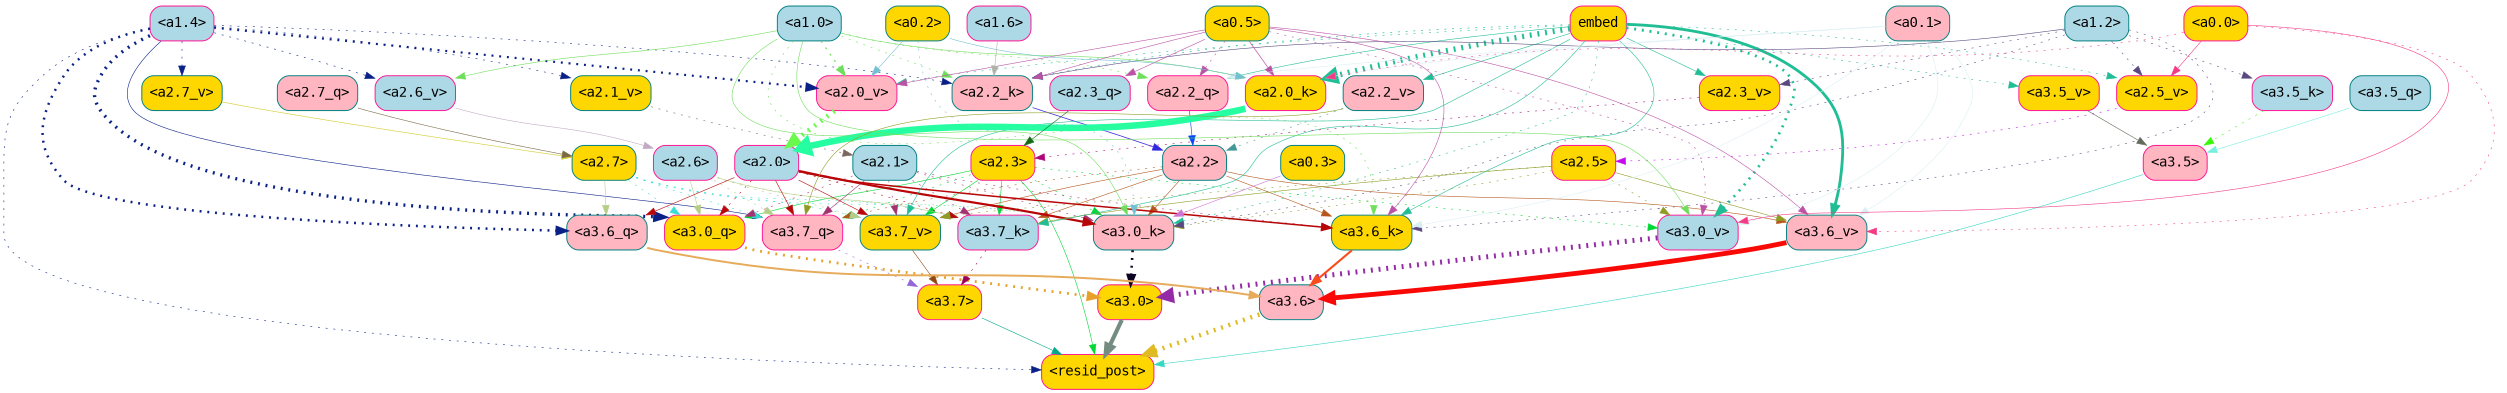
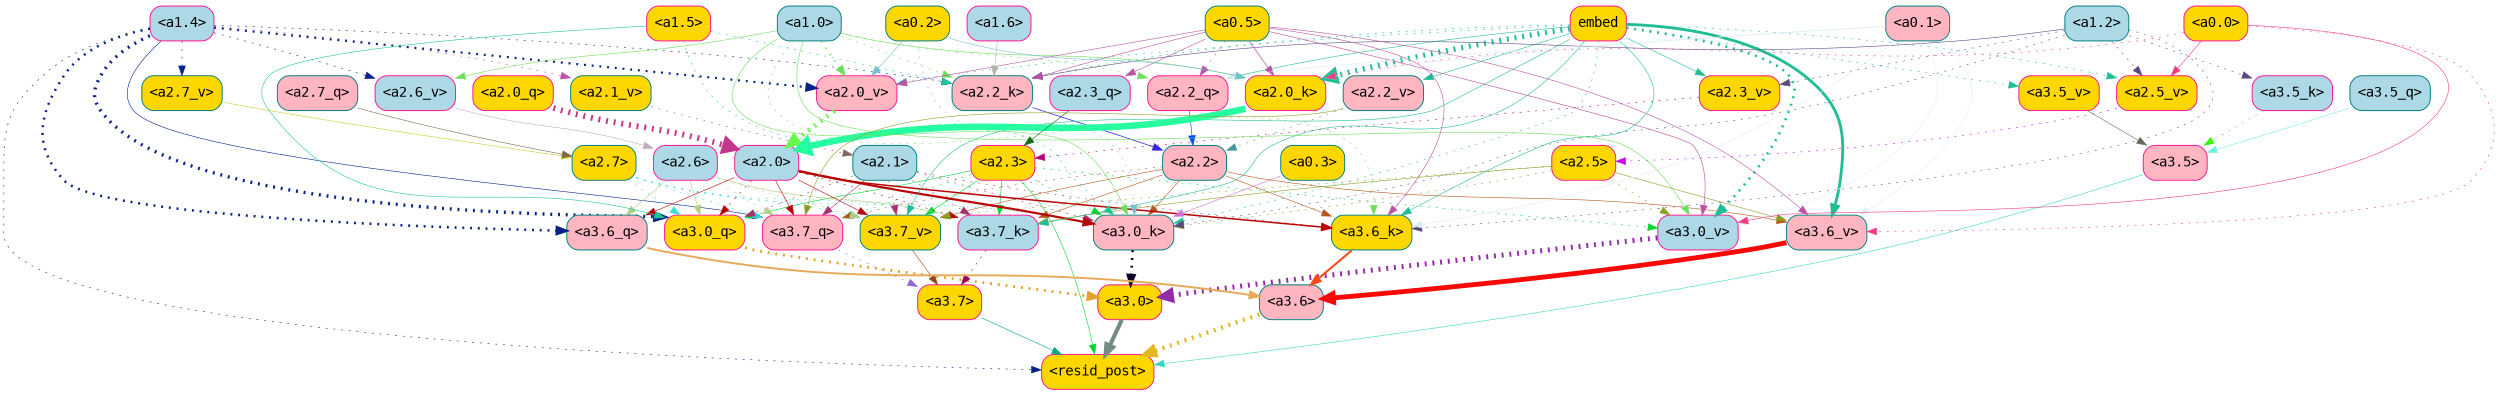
node "<a1.5>": added
edge "<a1.4>" -> "<a2.1_v>": color #092087 -> #bb52a6
edge "<a0.5>" -> "<a3.0_v>": style dotted -> solid
node "<a2.0_q>": added
edge "<a2.7>" -> "<a3.6_q>": now "<a2.6>" -> "<a3.6_q>"
